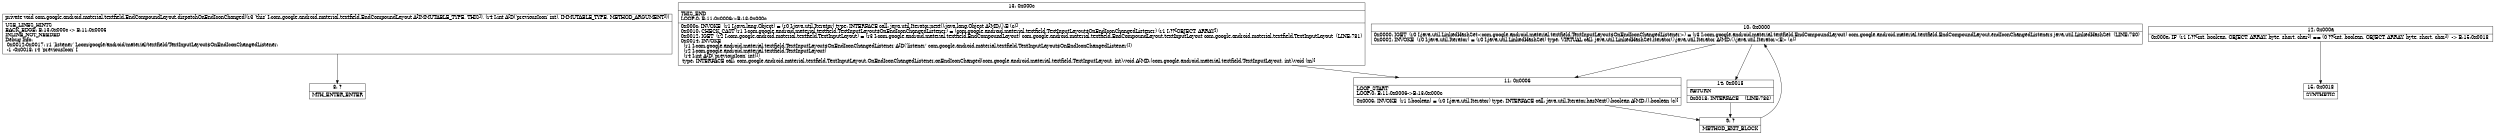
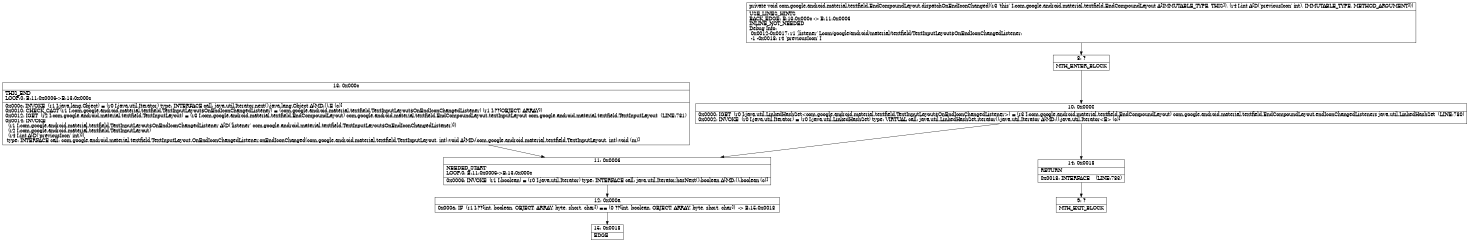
edge "9: ?" -> "10: 0x0000": now "8: ?" -> "10: 0x0000"
node "11: 0x0006": text "LOOP_START" -> "NEEDED_START"
node "8: ?": text "MTH_ENTER_ENTER" -> "MTH_ENTER_BLOCK"
node "15: 0x0018": text "SYNTHETIC" -> "EDGE"
edge "11: 0x0006" -> "9: ?": now "11: 0x0006" -> "12: 0x000a"
node "9: ?": text "METHOD_EXIT_BLOCK" -> "MTH_EXIT_BLOCK"
